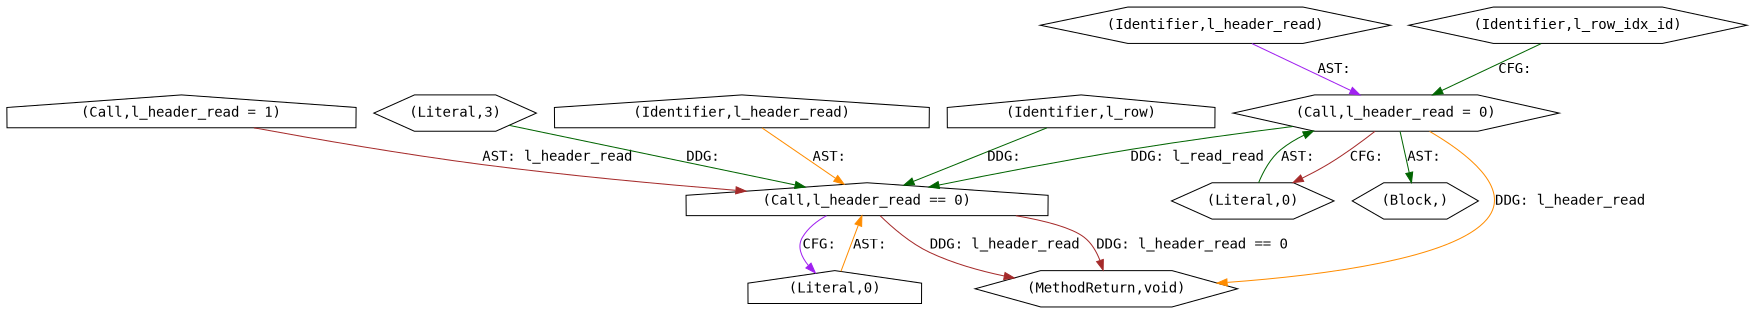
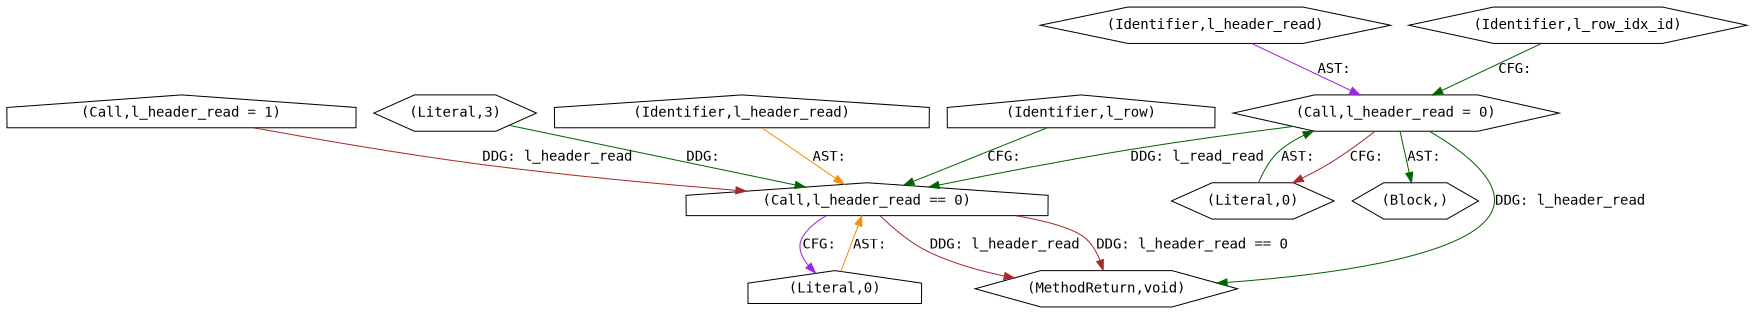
edge "(Call,l_header_read = 1)" -> "(Call,l_header_read == 0)": label "AST: l_header_read" -> "DDG: l_header_read"
edge "(Identifier,l_row)" -> "(Call,l_header_read == 0)": label "DDG: " -> "CFG: "
edge "(Call,l_header_read = 0)" -> "(MethodReturn,void)": color darkorange -> darkgreen
